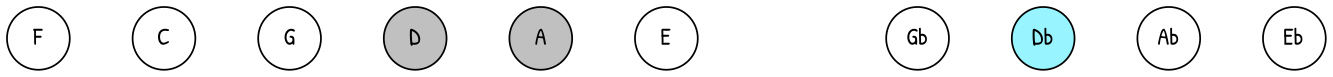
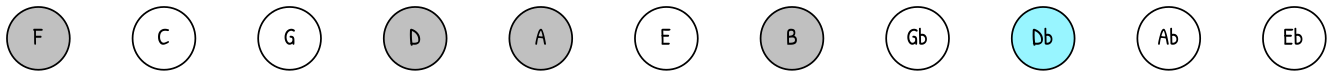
node "F": fillcolor white -> gray
node "B": added
